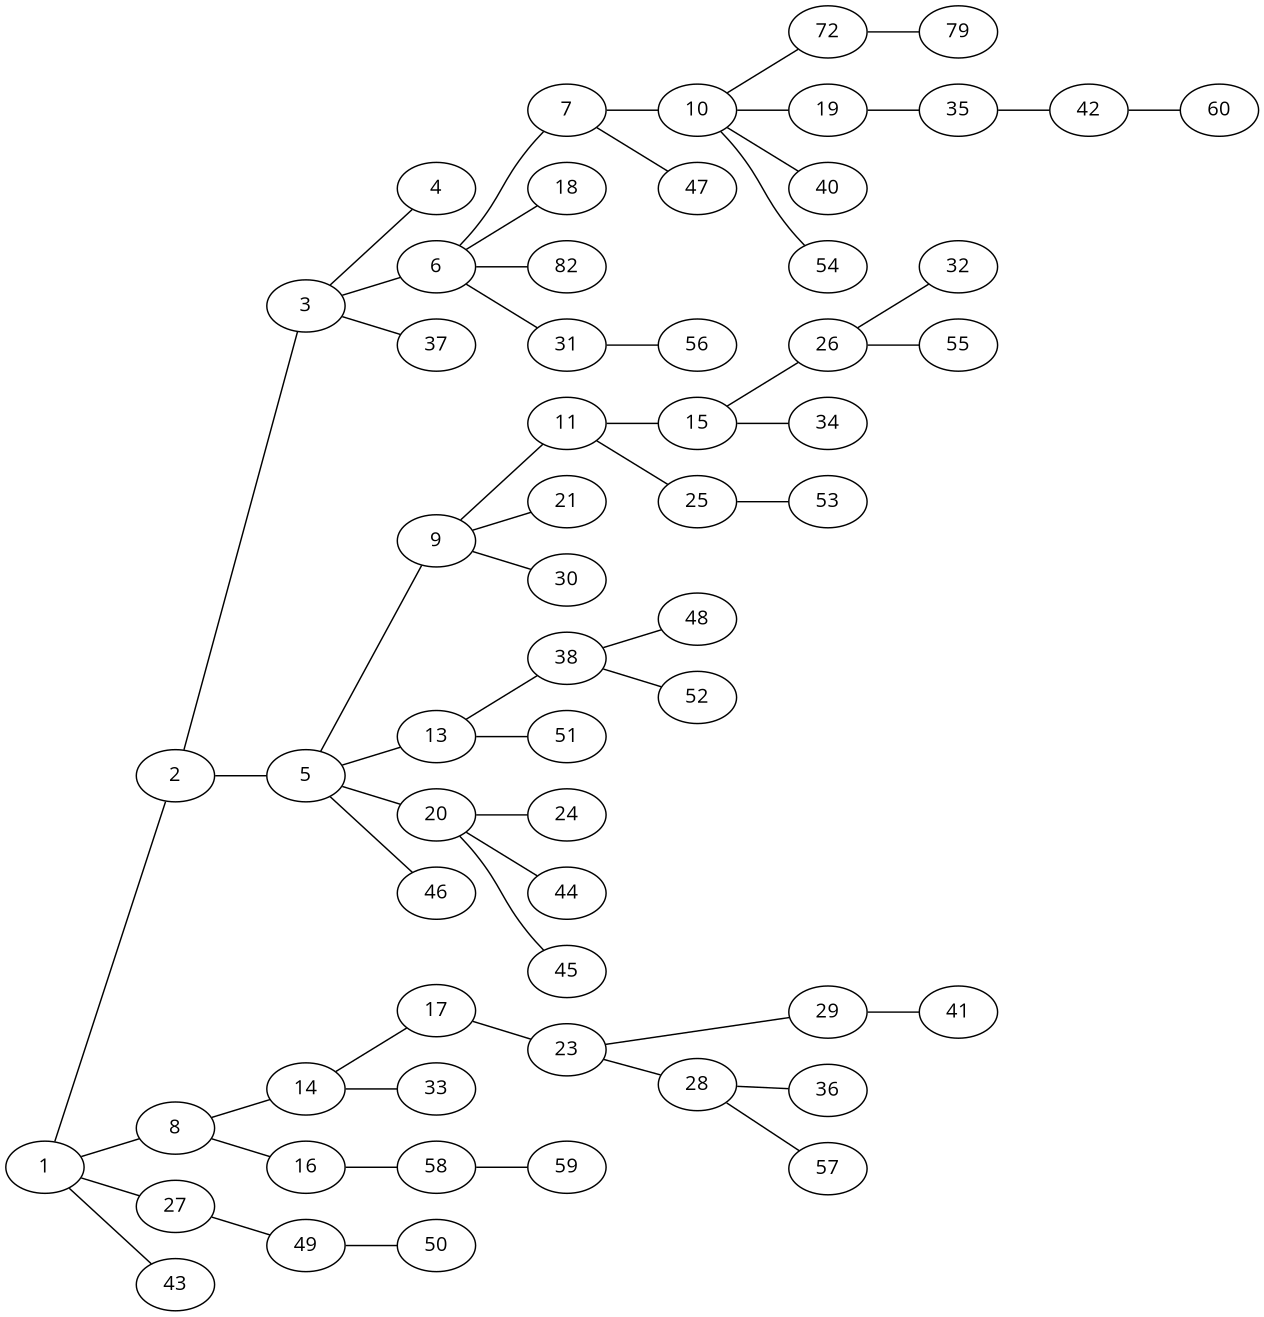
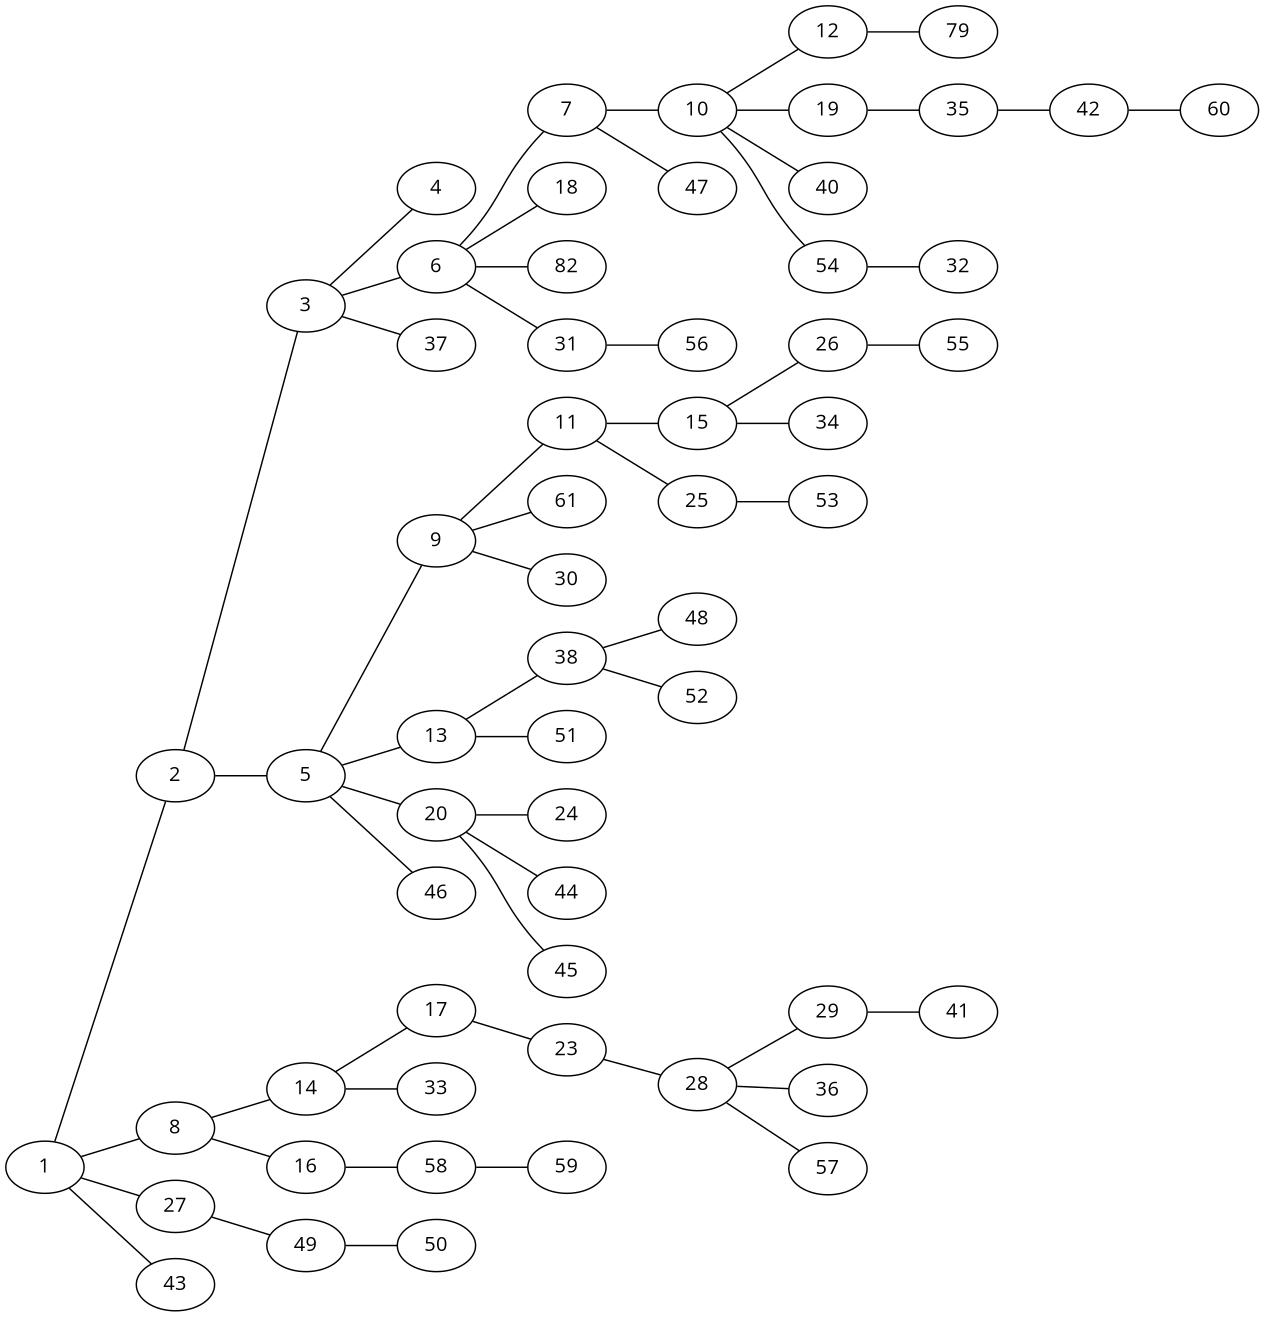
node "72": label "72" -> "12"
edge "32" -- "26": now "32" -- "54"
node "21": label "21" -> "61"
edge "29" -- "23": now "29" -- "28"
